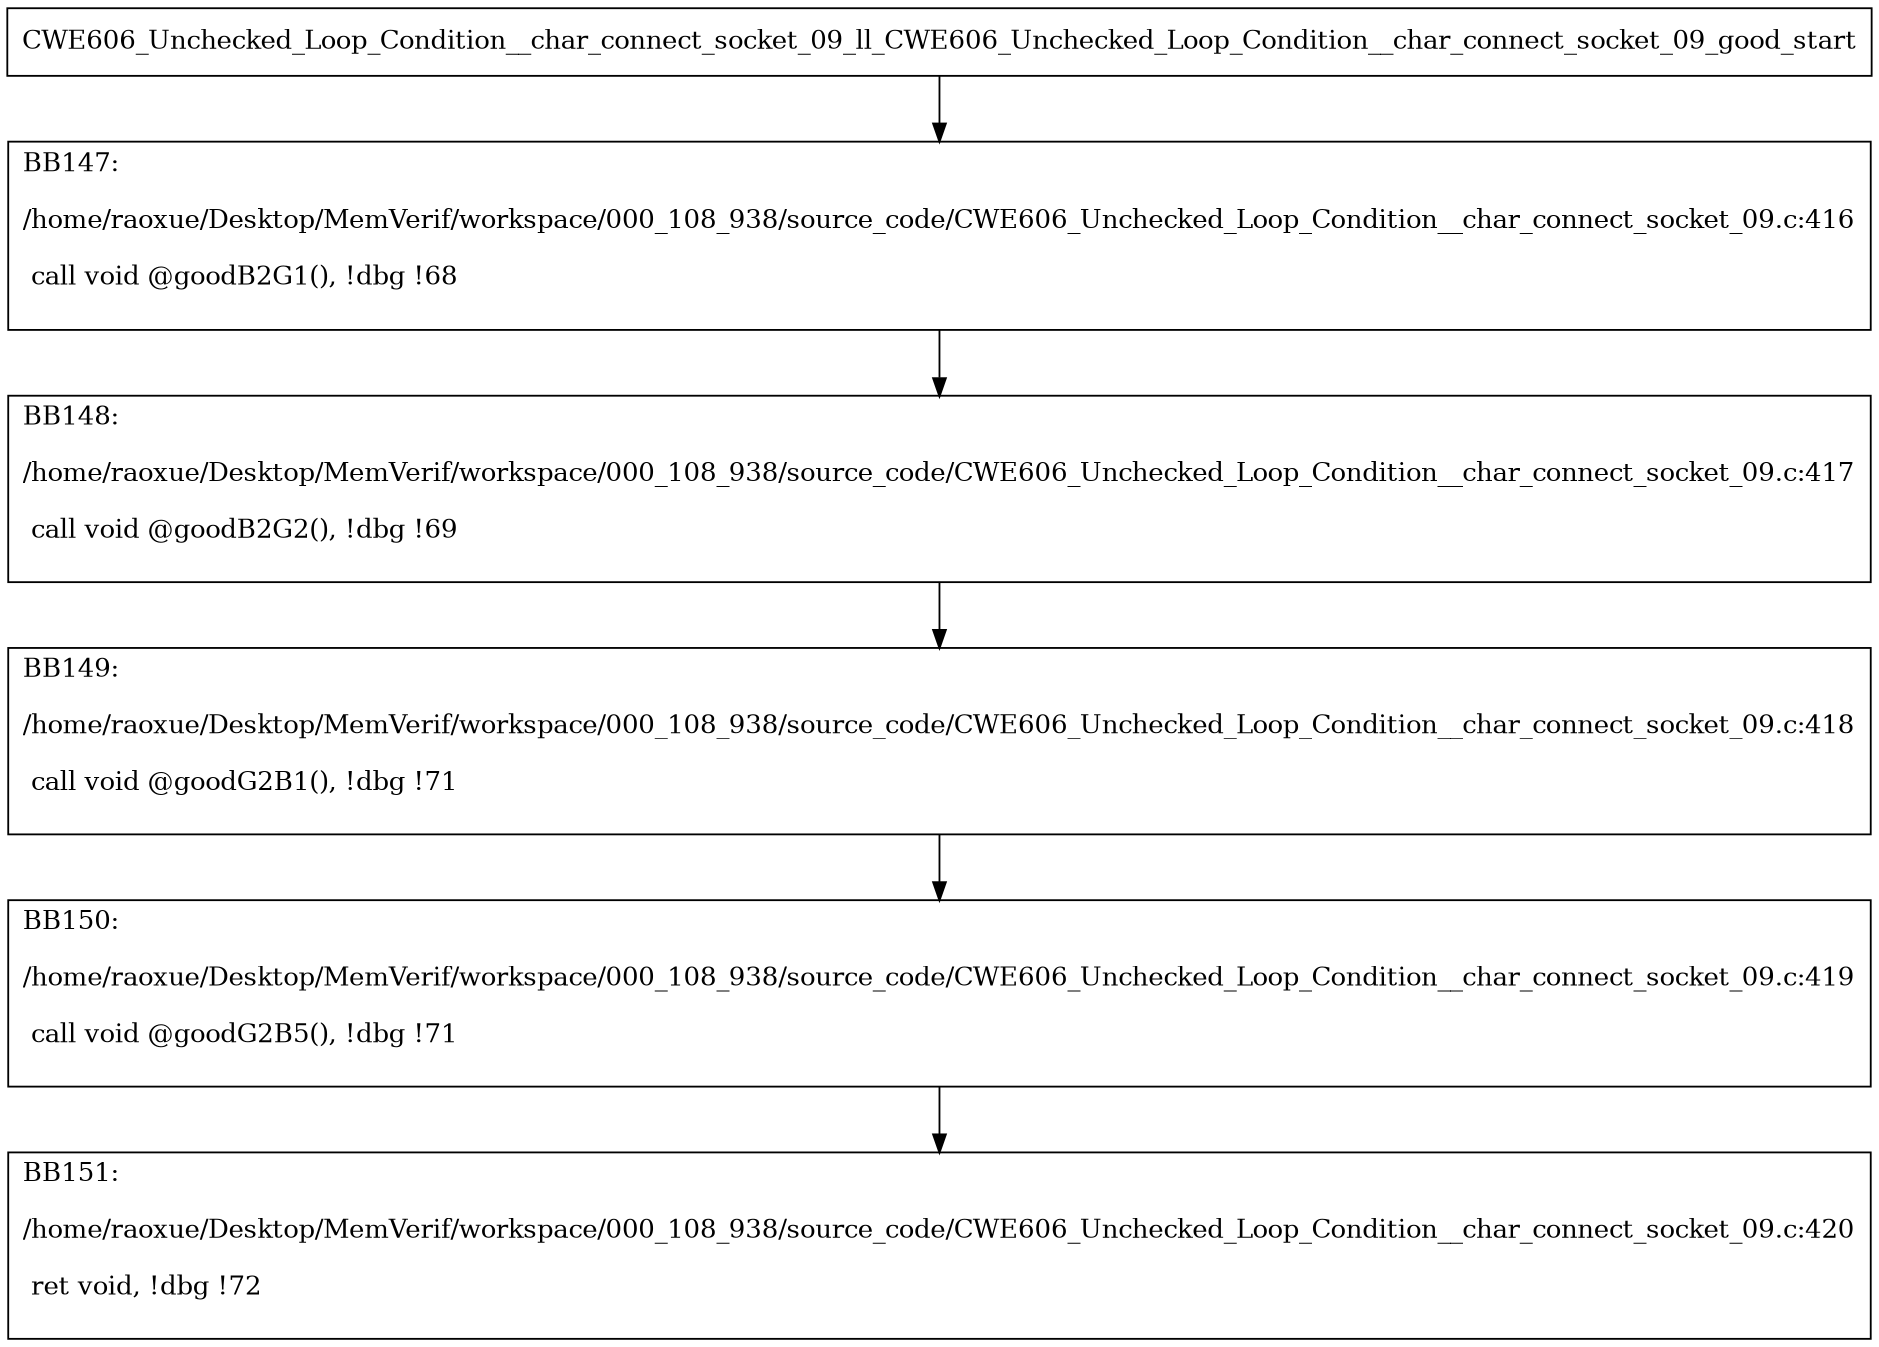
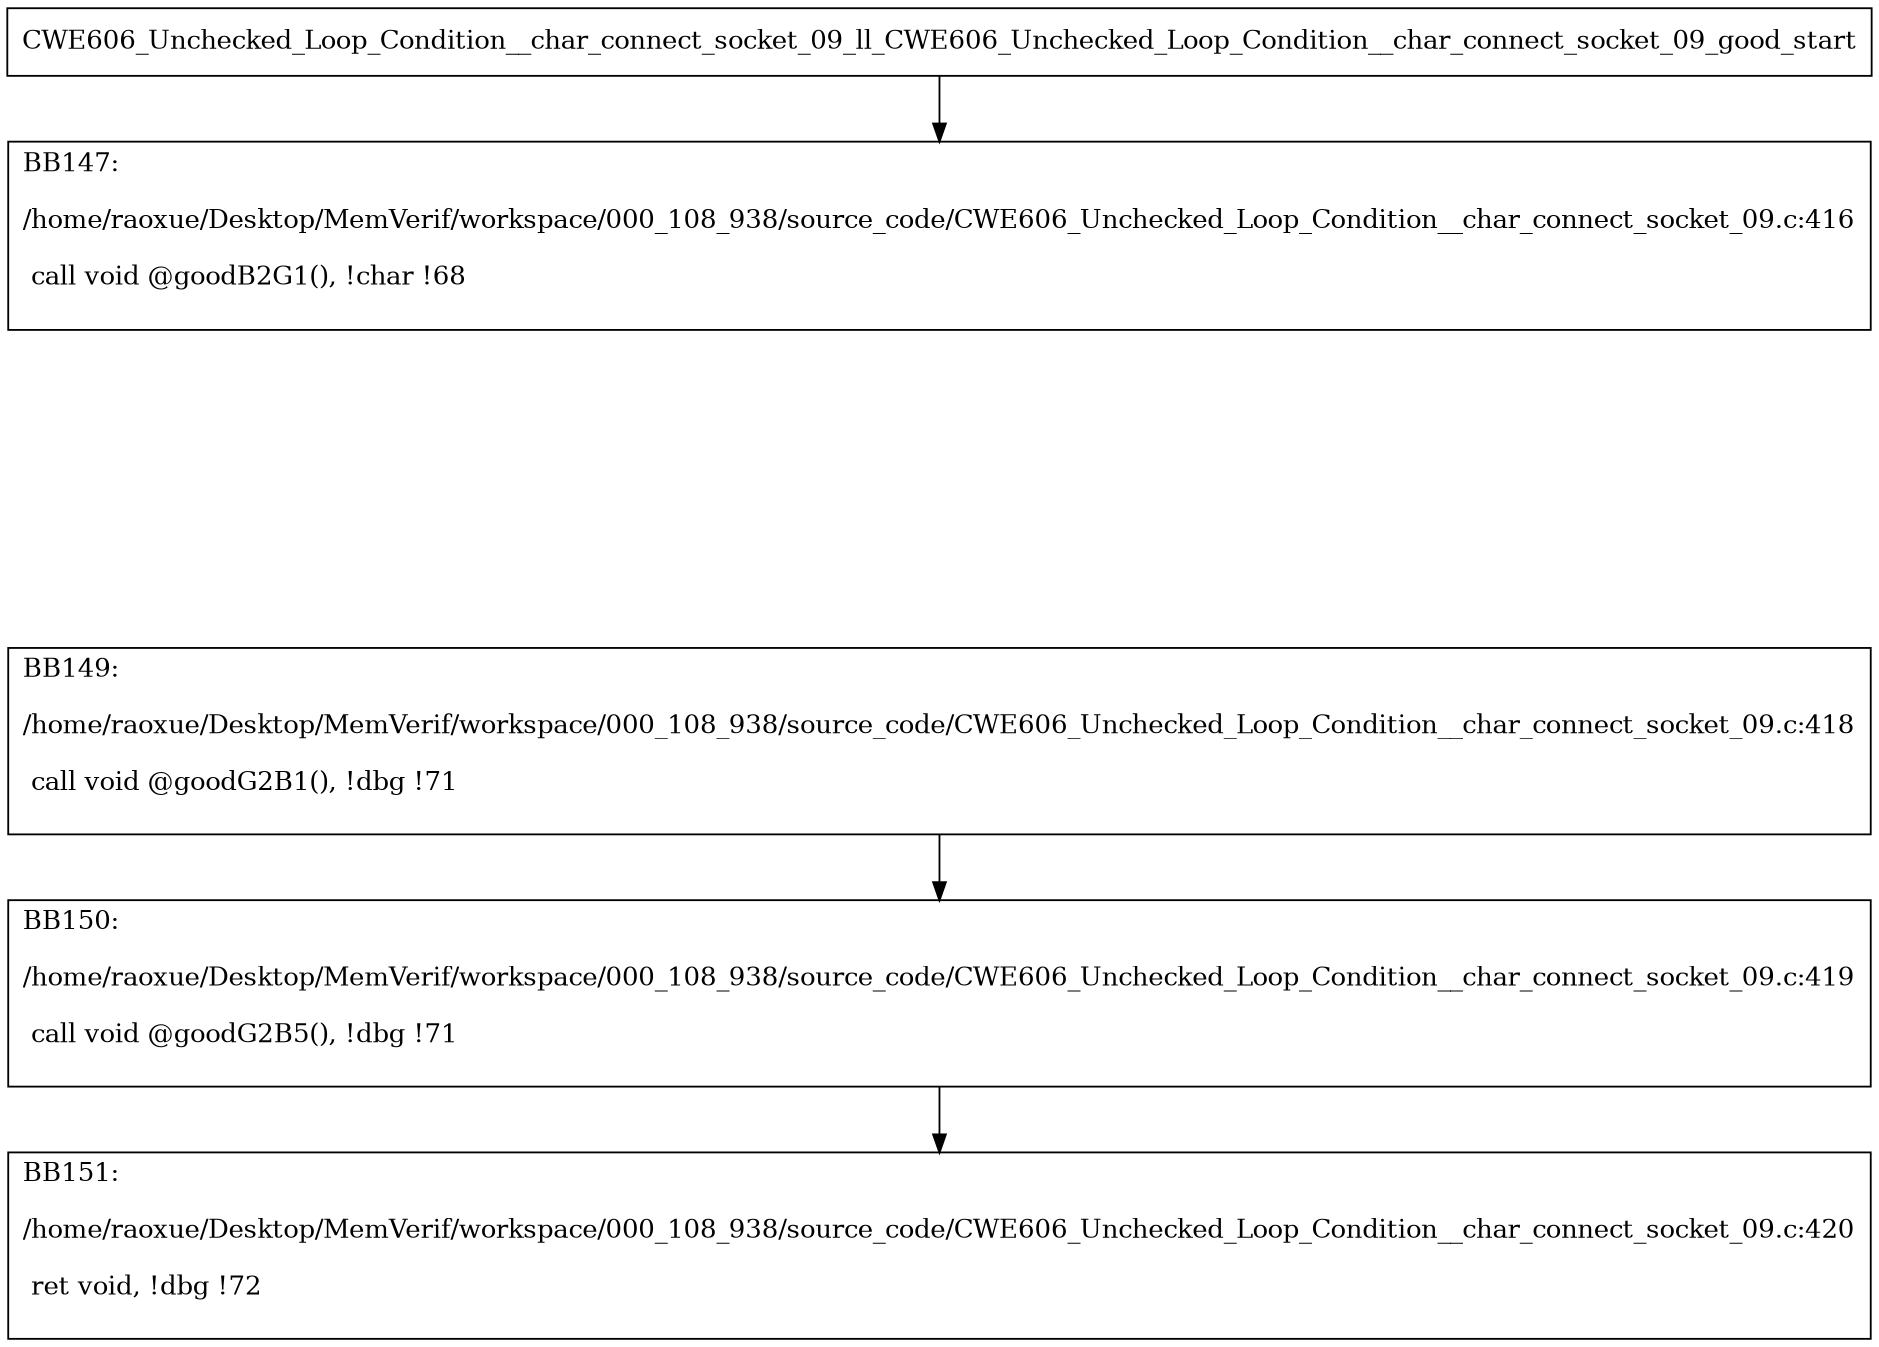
node "BB147:": text "call void @goodB2G1(), !dbg !68" -> "call void @goodB2G1(), !char !68"
node "BB148:": removed
